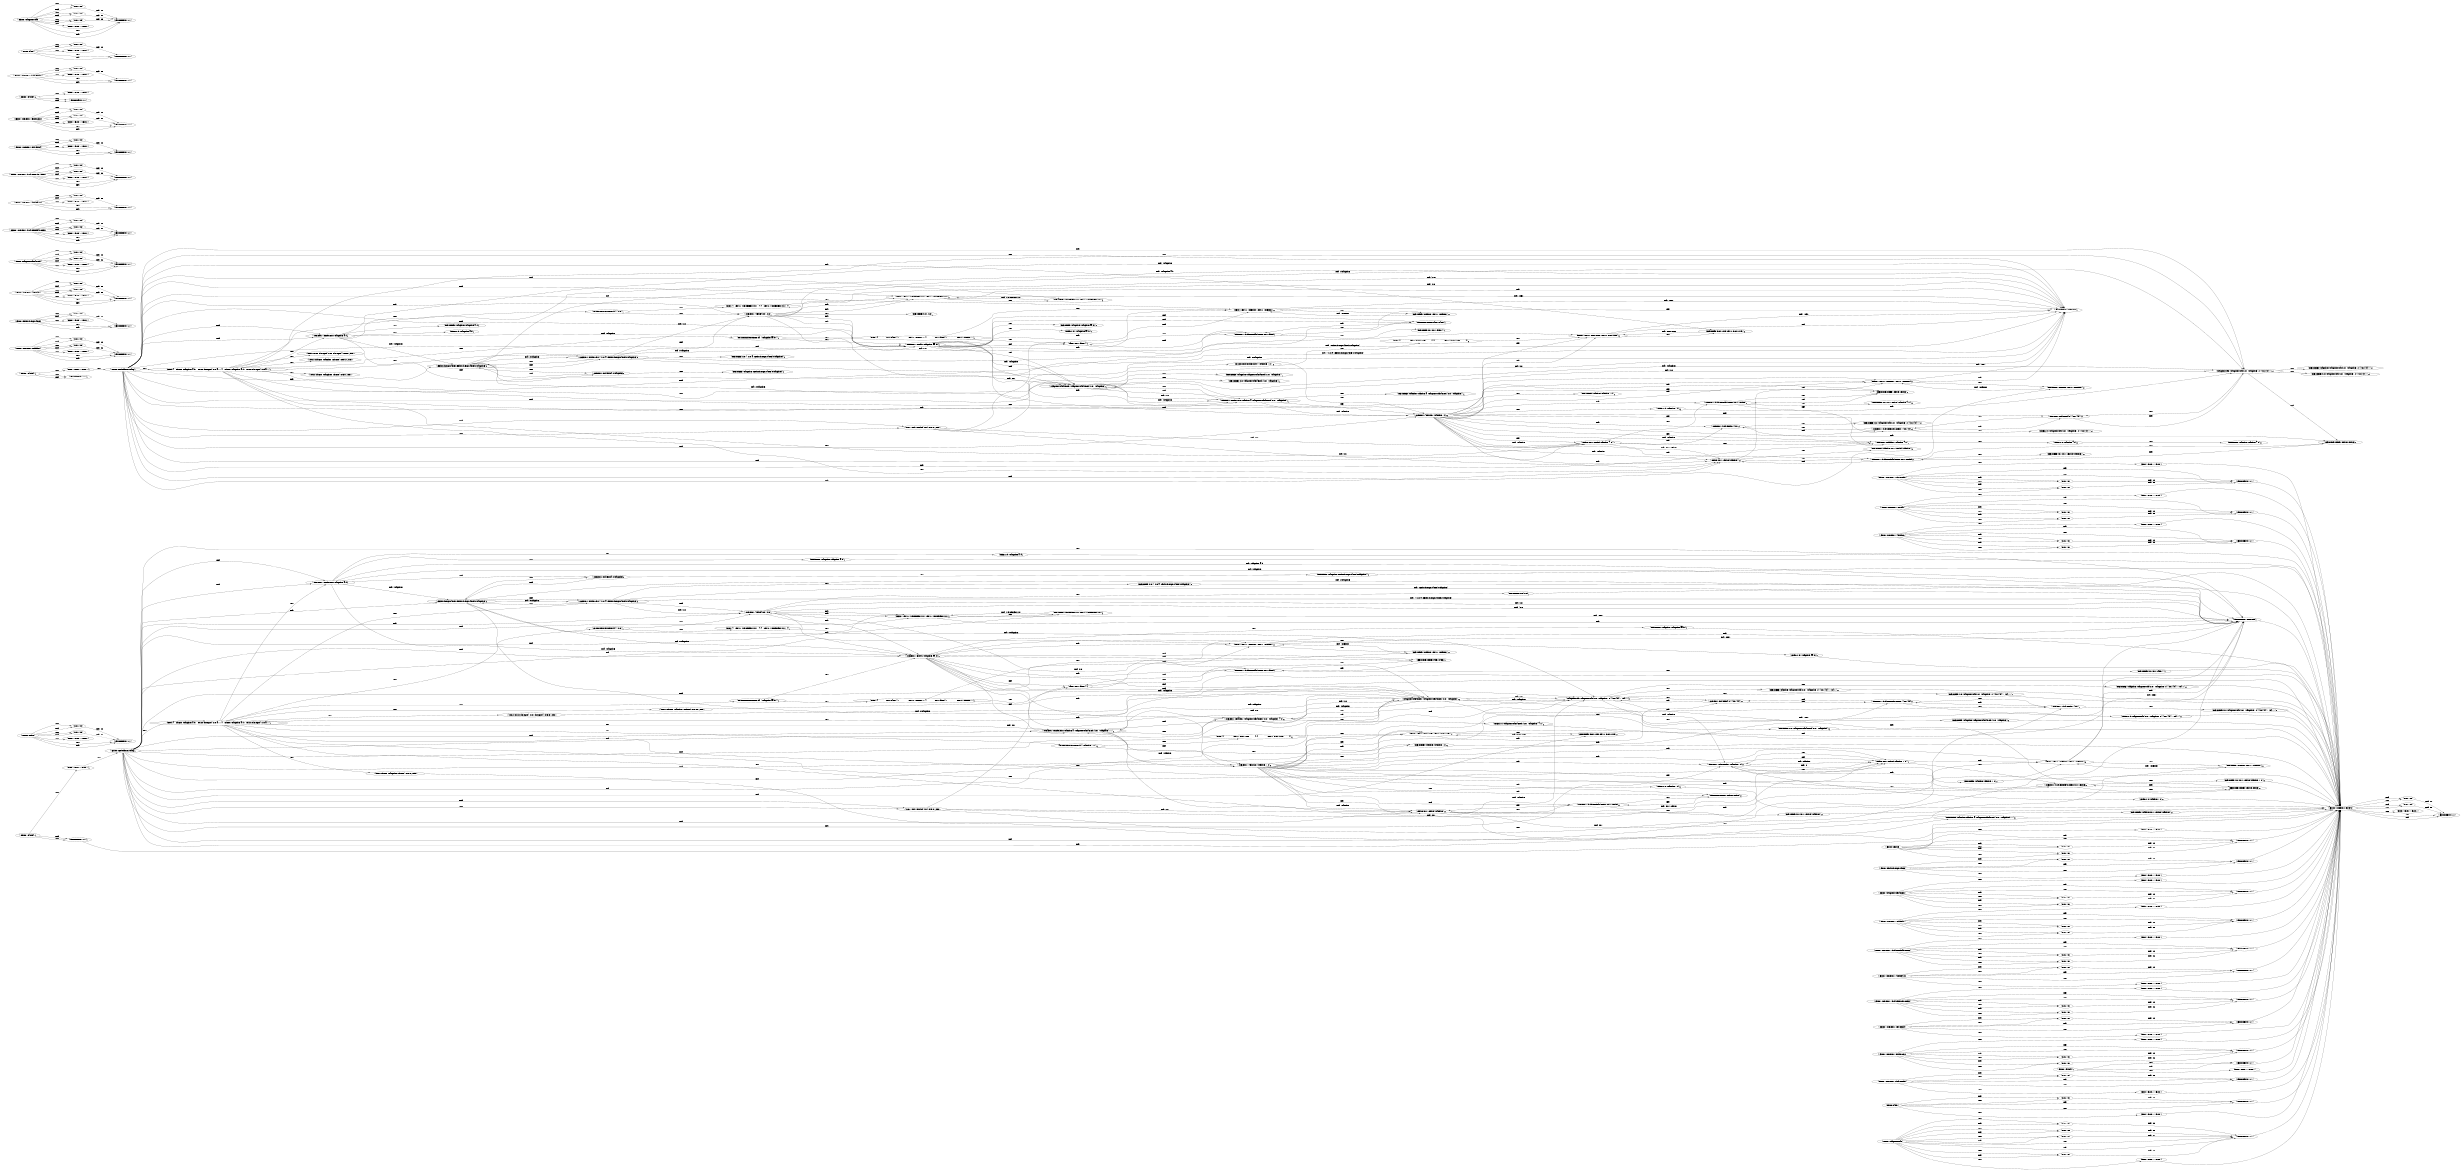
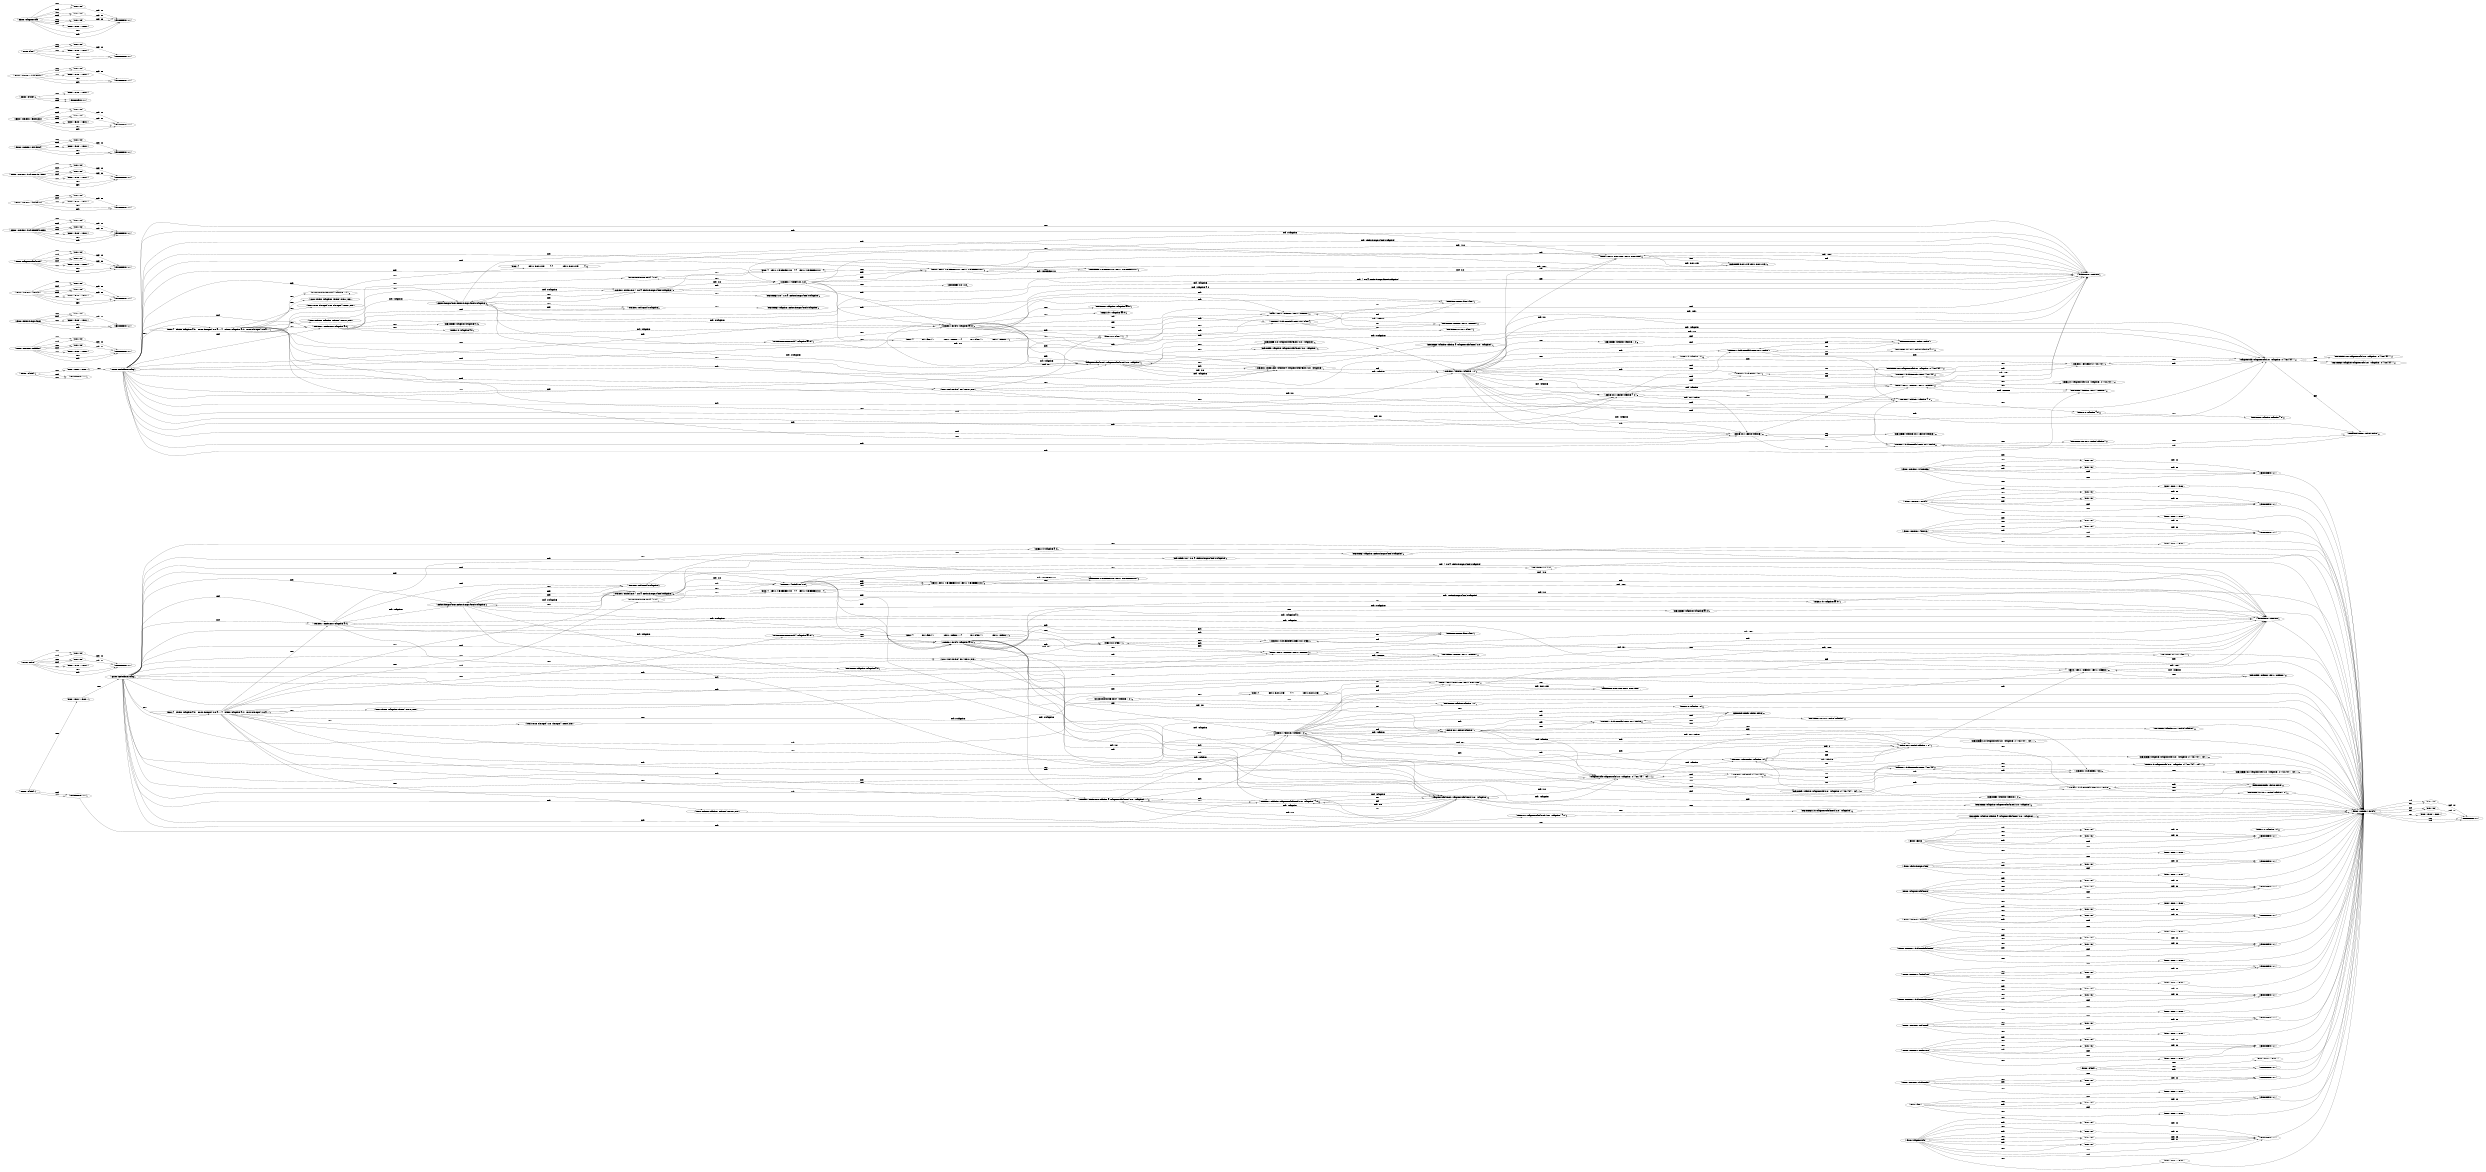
edge "(CONTROL_STRUCTURE,IF,if (utf8Size < 0))" -> "(<operator>.lessThan,utf8Size < 0)": removed, label "AST:"
edge "(<operator>.lessThan,utf8Size < 1)" -> "(<operator>.subtraction,utf8Size - 1)": removed, label "CDG:"
edge "(<operator>.subtraction,utf8Size - 1)" -> "(LITERAL,1,utf8Size - 1)": removed, label "AST:"
